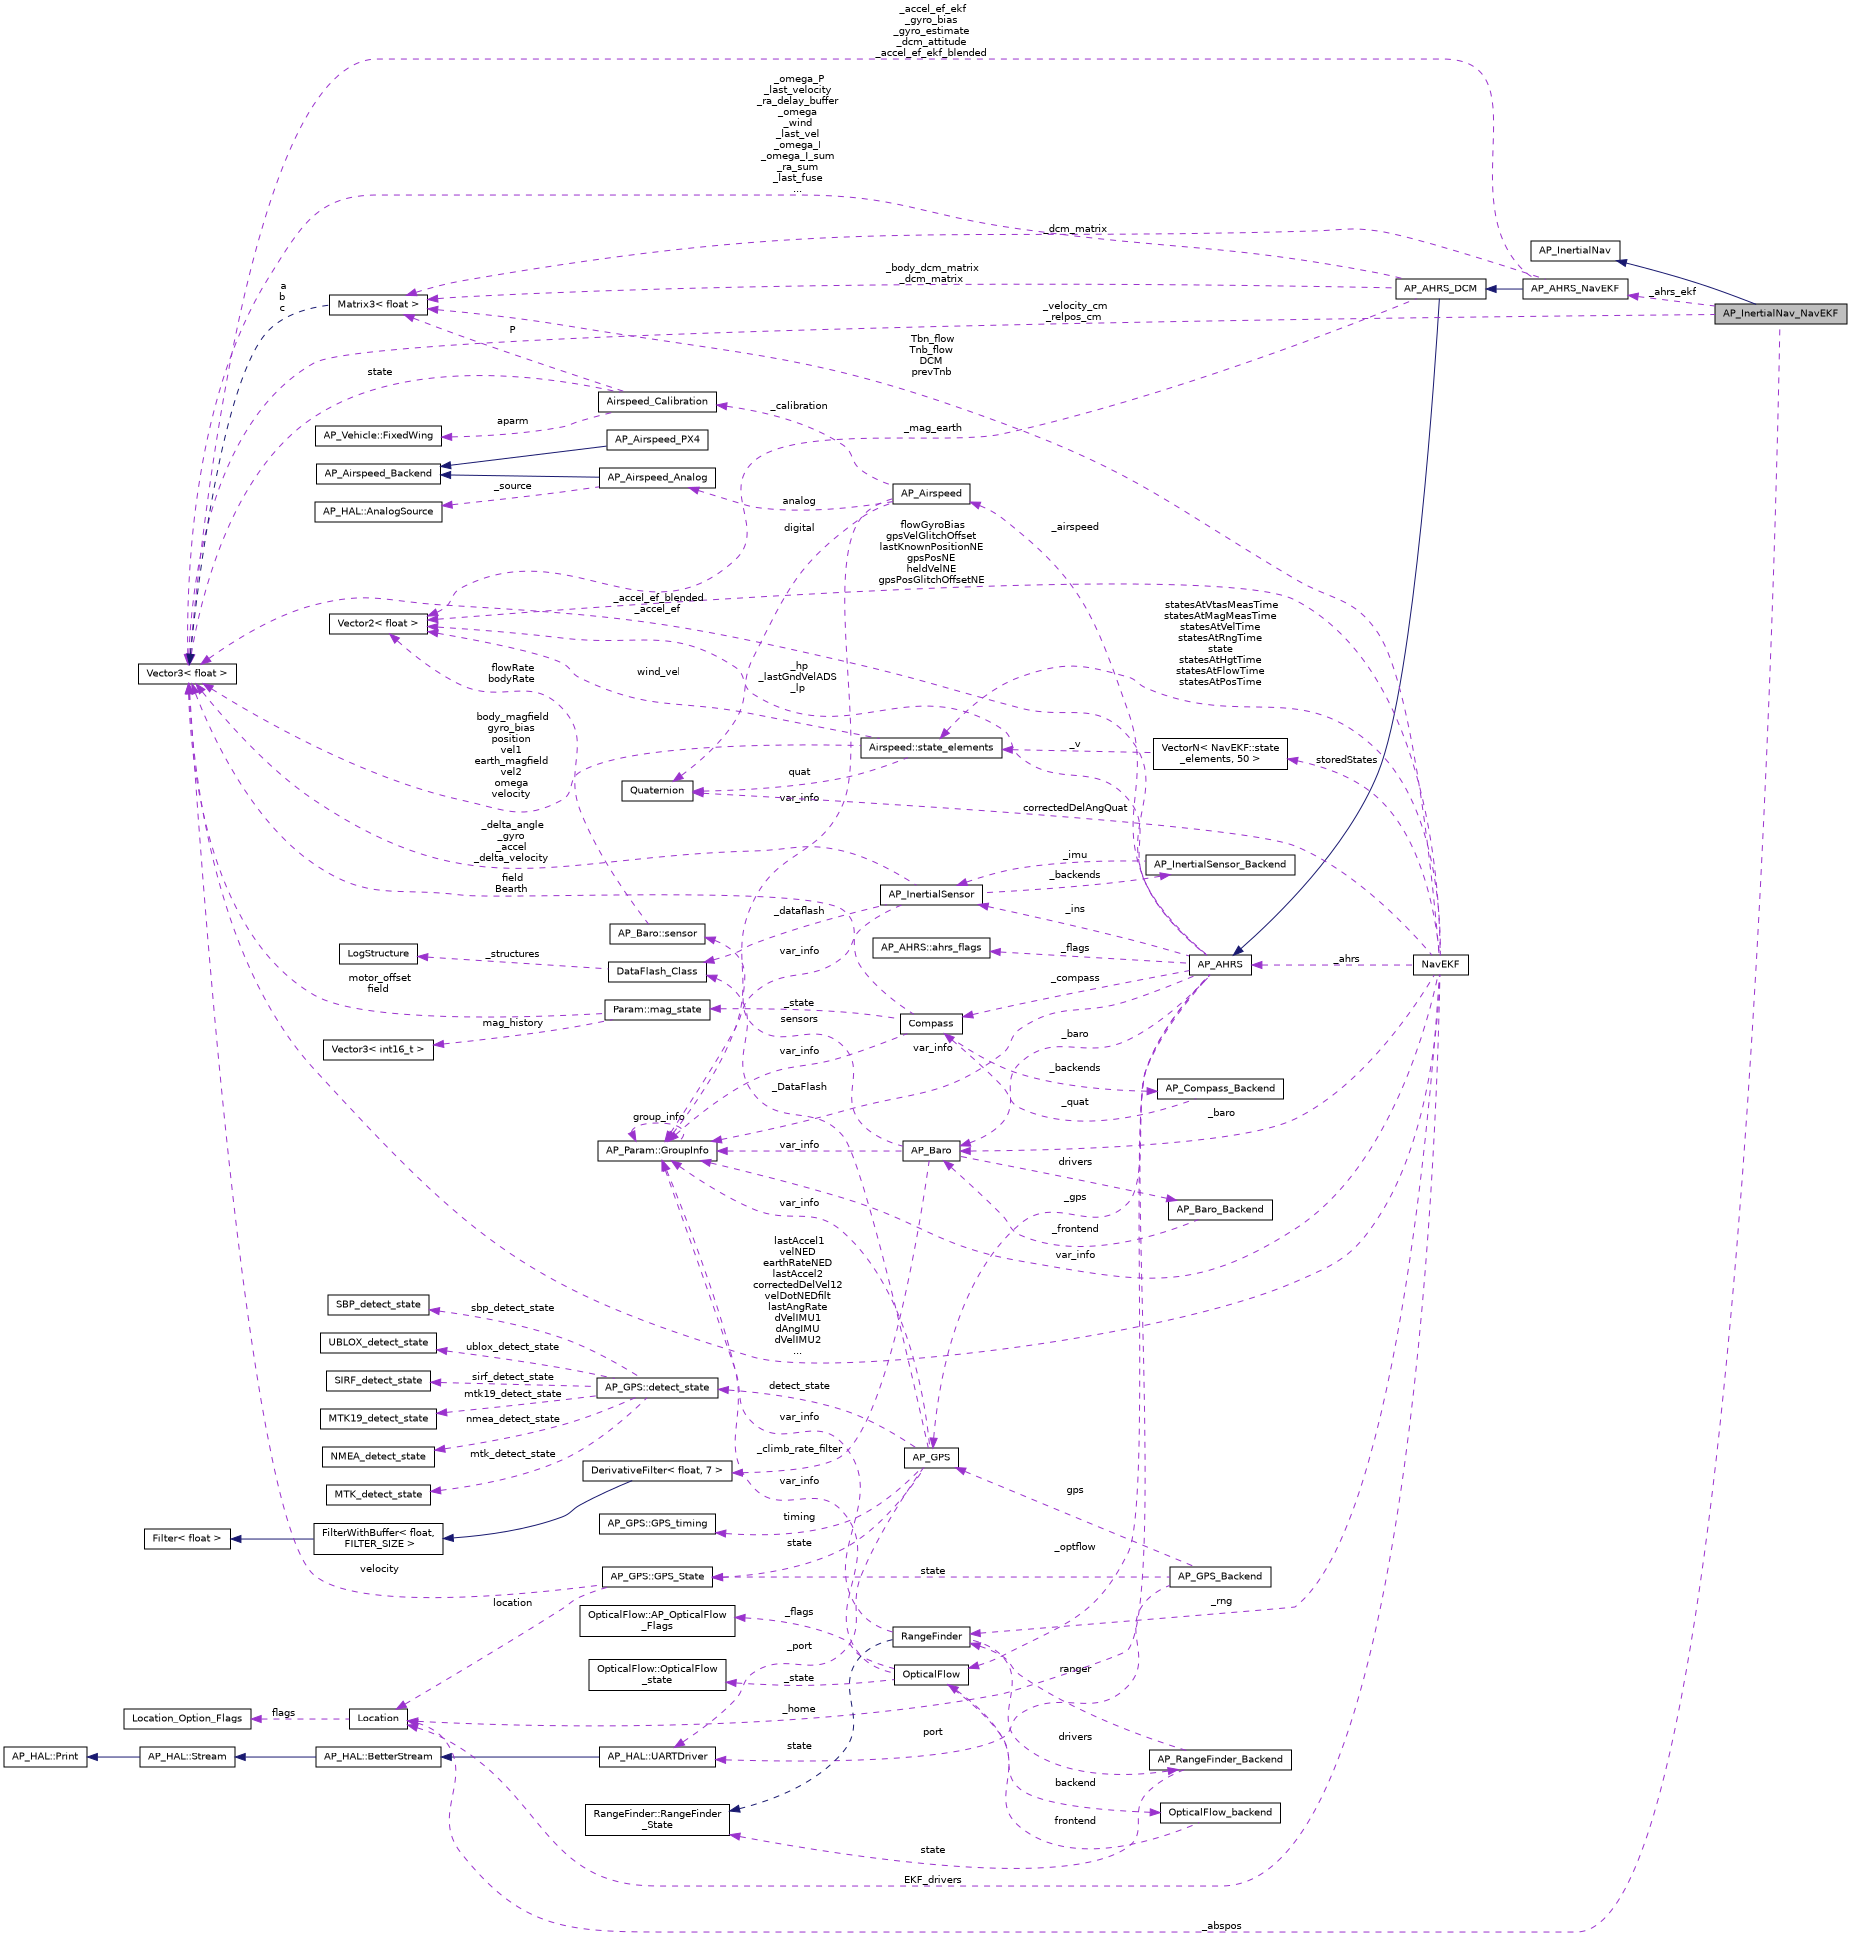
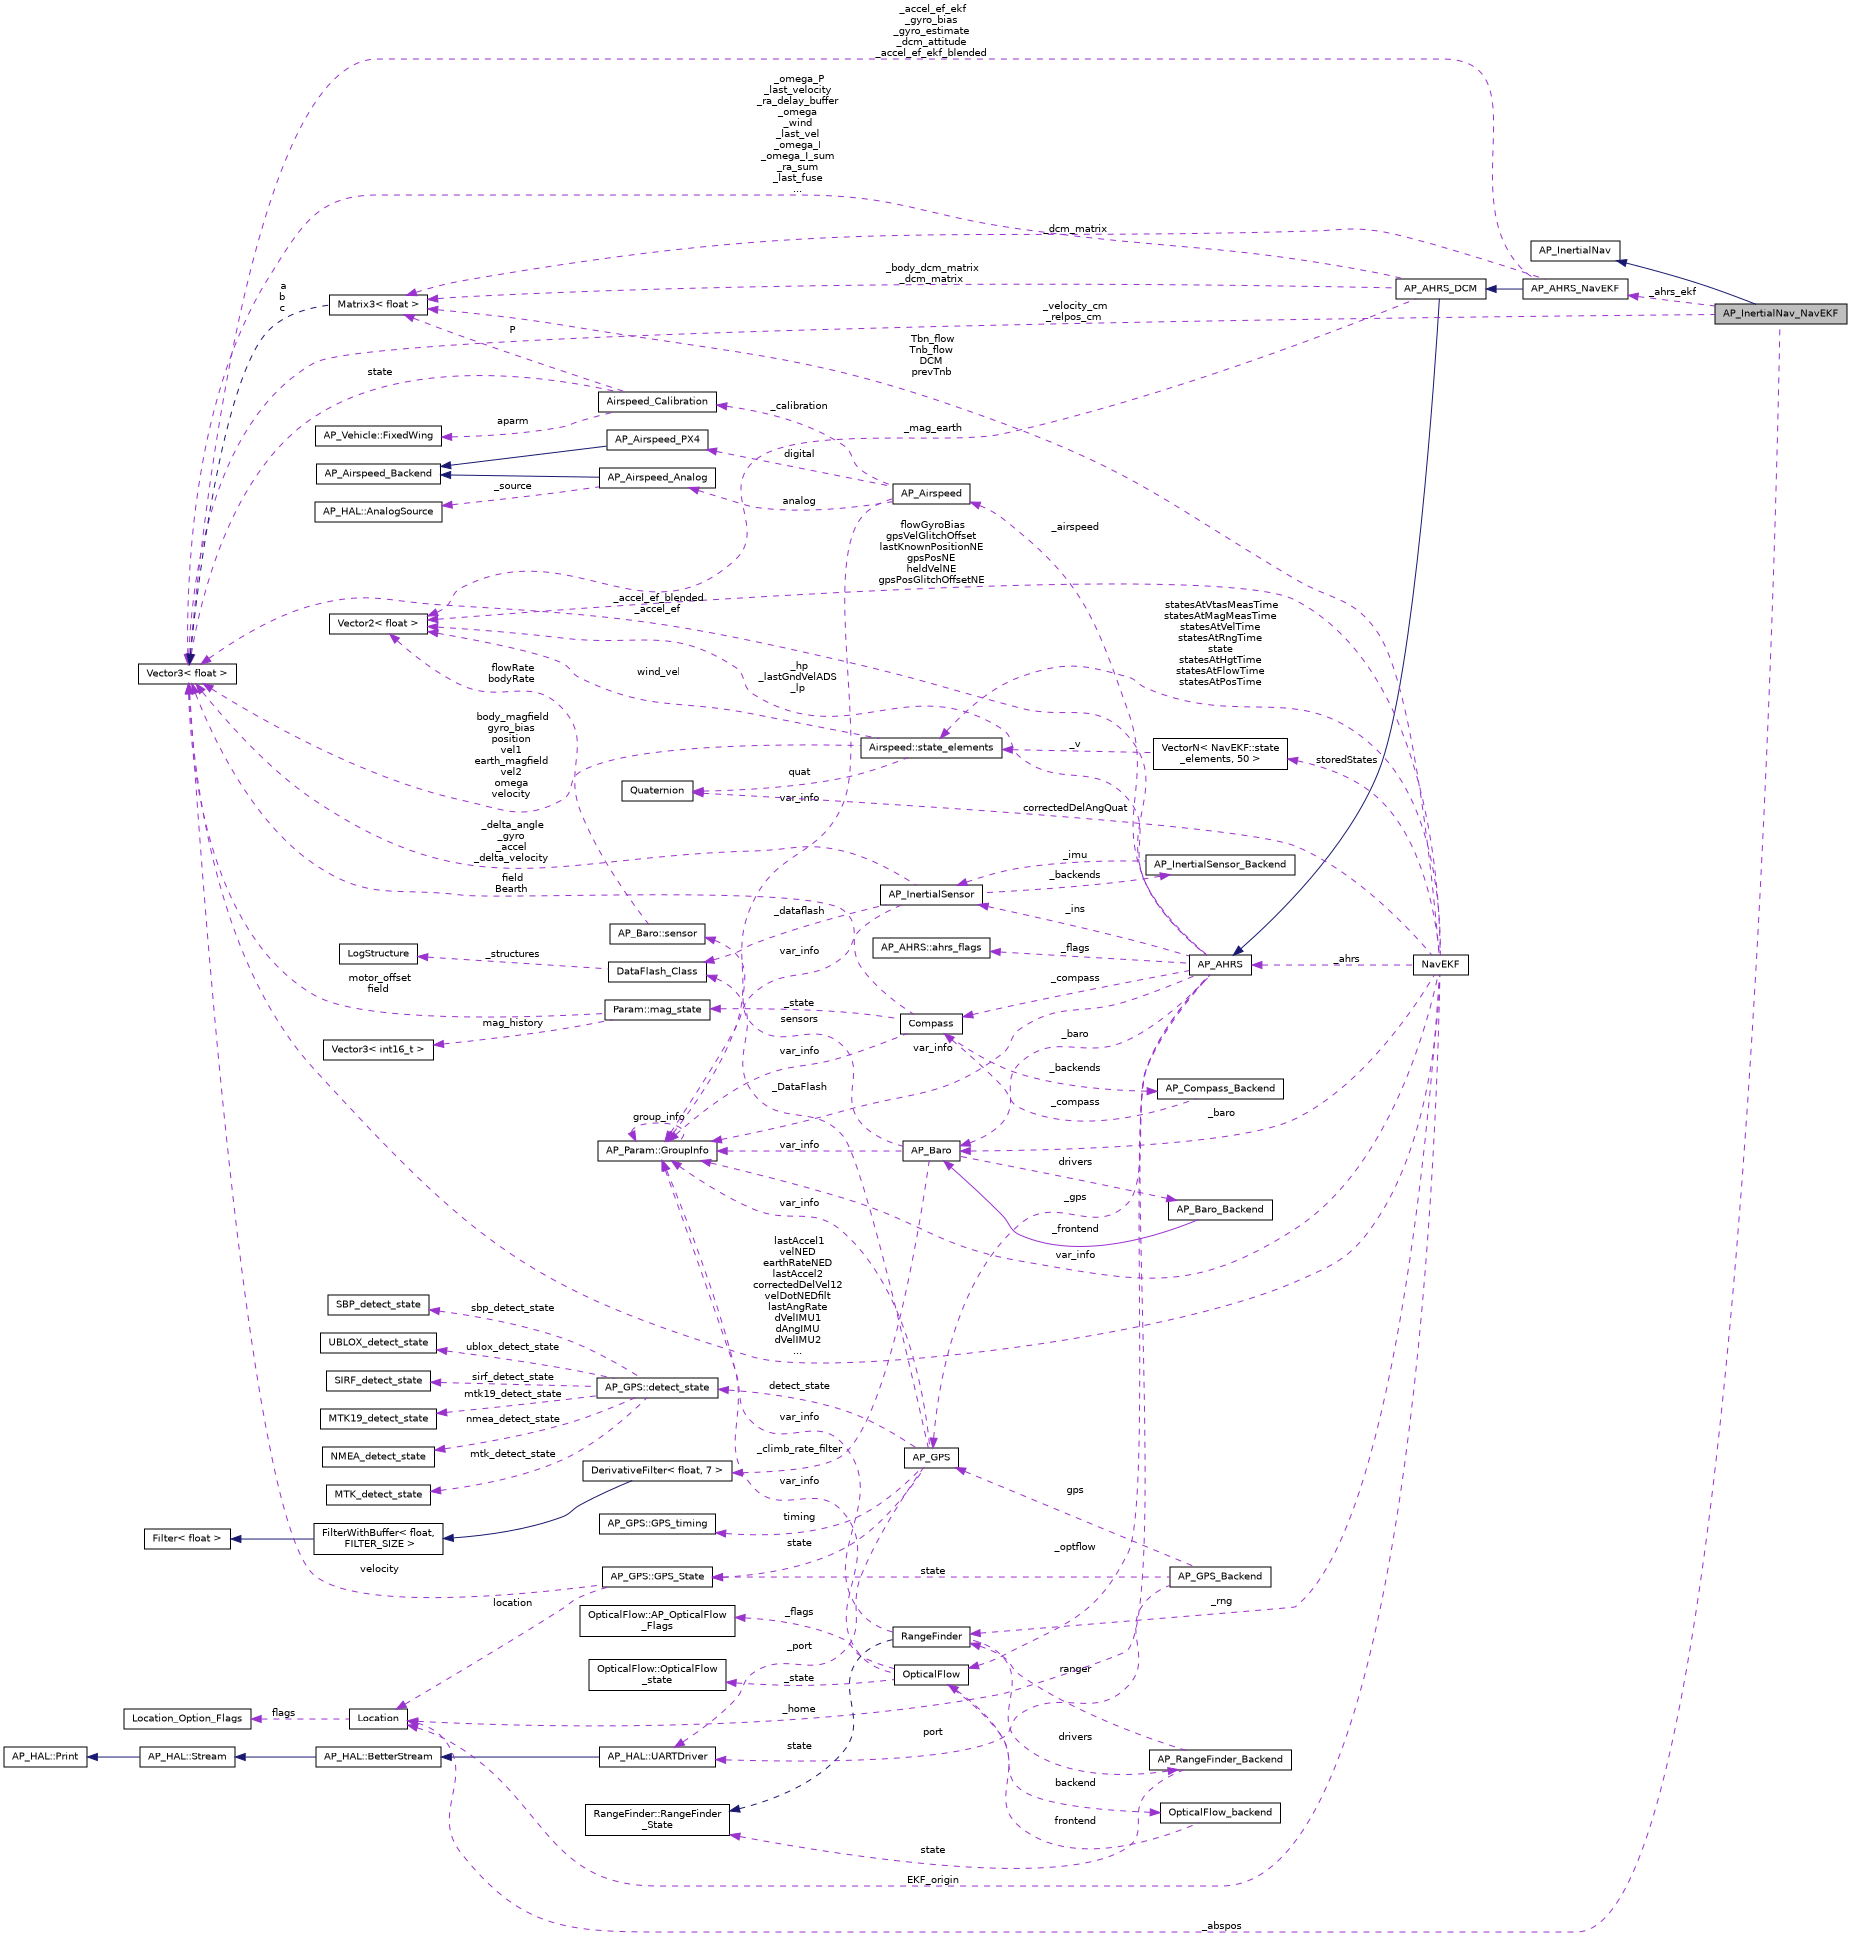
edge "AP_Airspeed" -> "Quaternion": now "AP_Airspeed" -> "AP_Airspeed_PX4"
edge "AP_Compass_Backend" -> "Compass": label " _quat" -> " _compass"
edge "AP_Baro_Backend" -> "AP_Baro": style dashed -> solid
edge "NavEKF" -> "Location": label " EKF_drivers" -> " EKF_origin"
